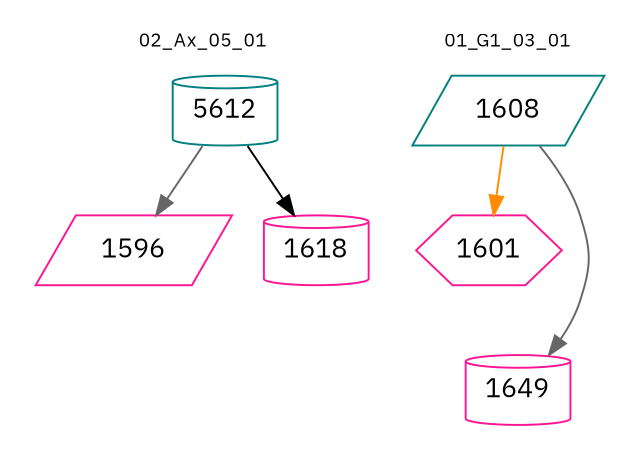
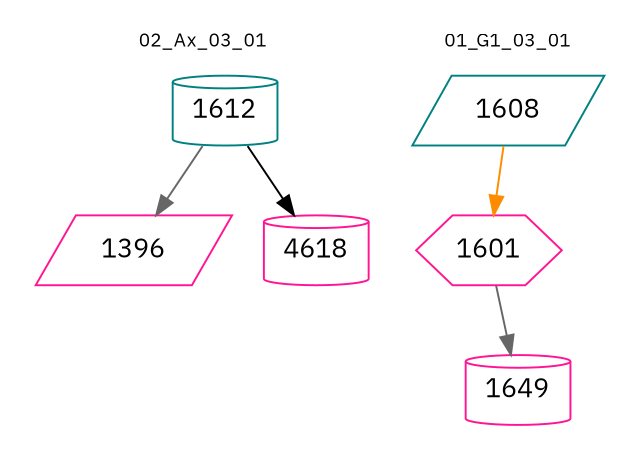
cluster "02_Ax_05_01": label "02_Ax_05_01" -> "02_Ax_03_01"
node "5612": label "5612" -> "1612"
edge "1608" -> "1649": now "1601" -> "1649"
node "1596": label "1596" -> "1396"
node "1618": label "1618" -> "4618"
